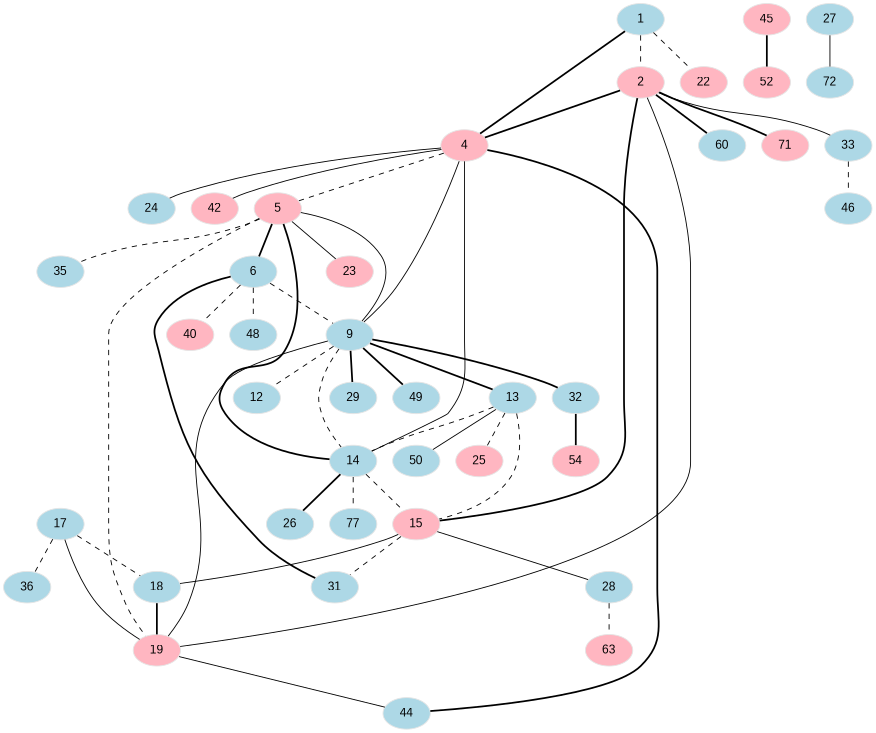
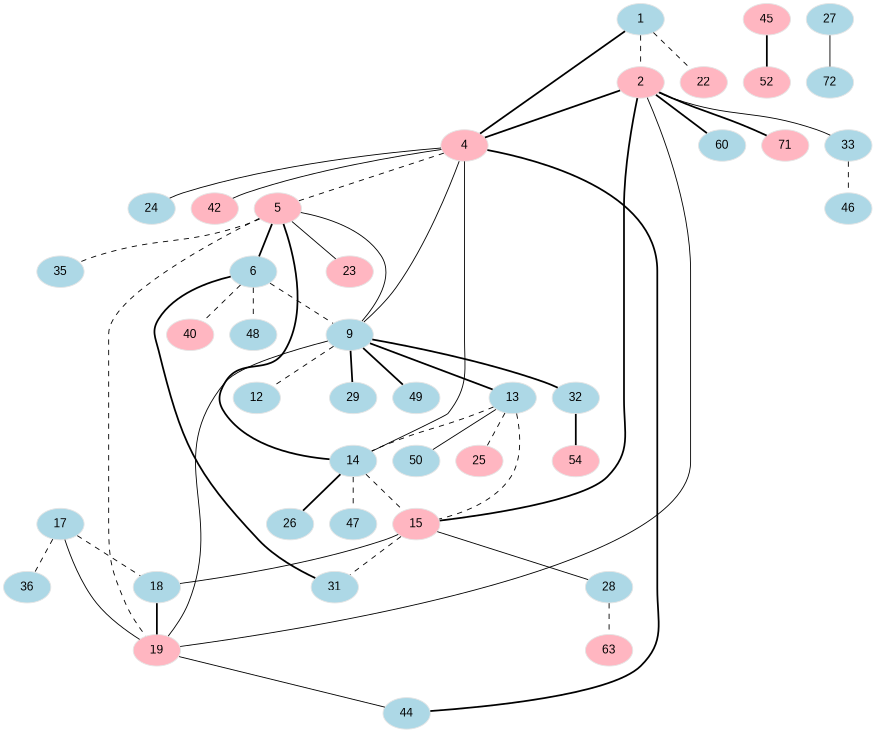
edge "9" -- "14": removed
node "77": label "77" -> "47"
